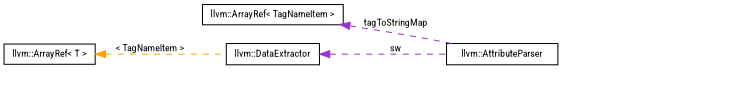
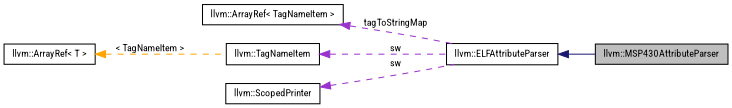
node "llvm::DataExtractor": label "llvm::DataExtractor" -> "llvm::TagNameItem"
node "llvm::AttributeParser": label "llvm::AttributeParser" -> "llvm::ELFAttributeParser"
node "llvm::MSP430AttributeParser": added
node "llvm::ScopedPrinter": added
